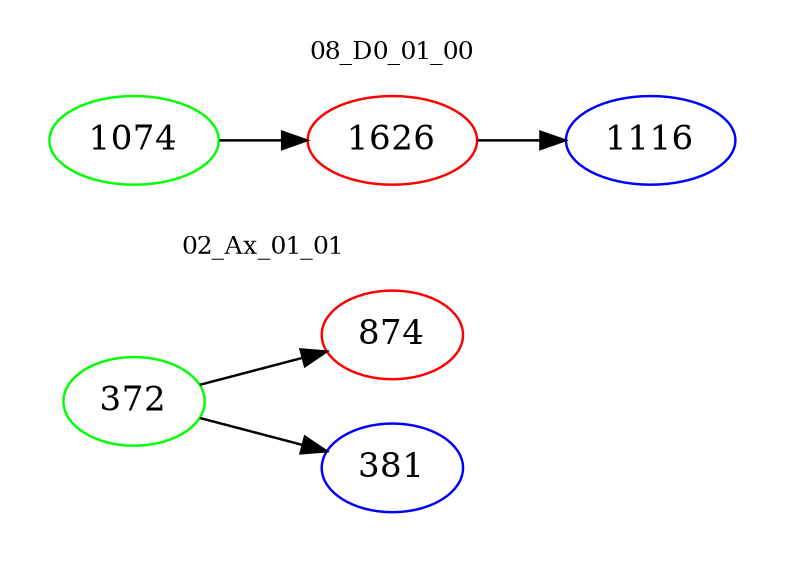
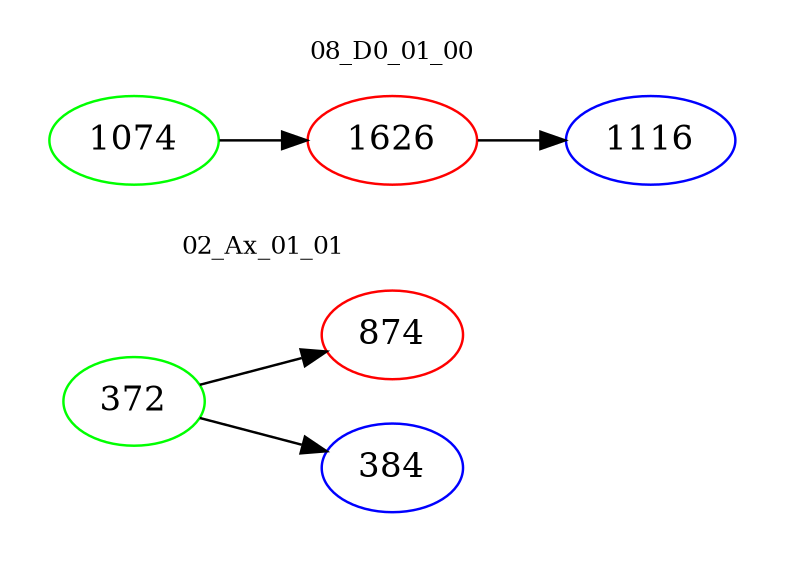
node "381": label "381" -> "384"
